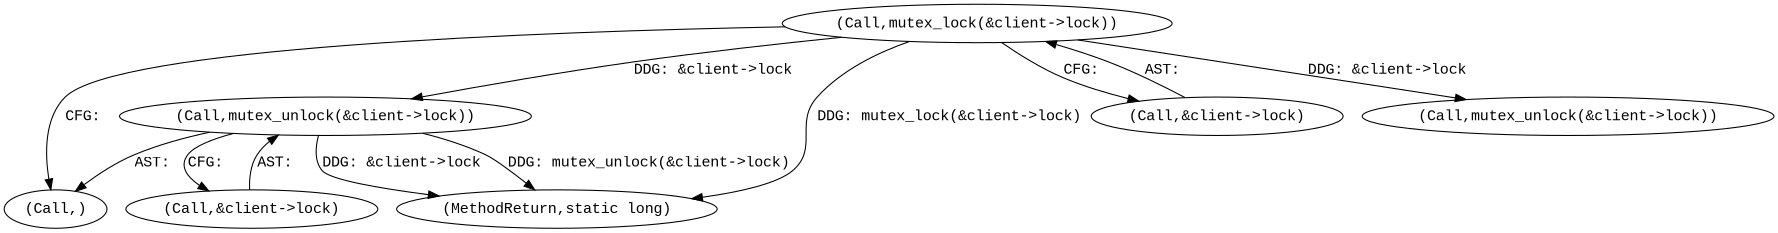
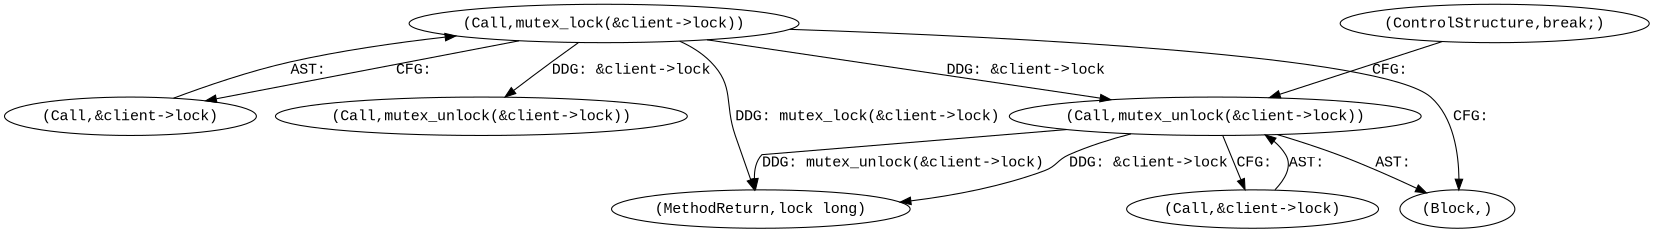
node "(ControlStructure,break;)": added
node "(Call,)": label "(Call,)" -> "(Block,)"
node "(MethodReturn,static long)": label "(MethodReturn,static long)" -> "(MethodReturn,lock long)"
